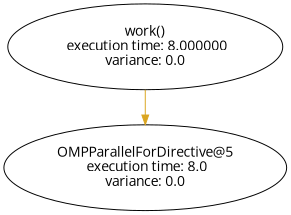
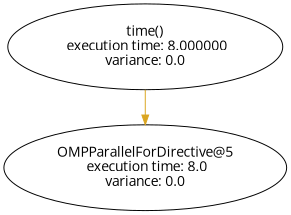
node "work() execution time: 8.000000 variance: 0.0": label "work() execution time: 8.000000 variance: 0.0" -> "time() execution time: 8.000000 variance: 0.0"
